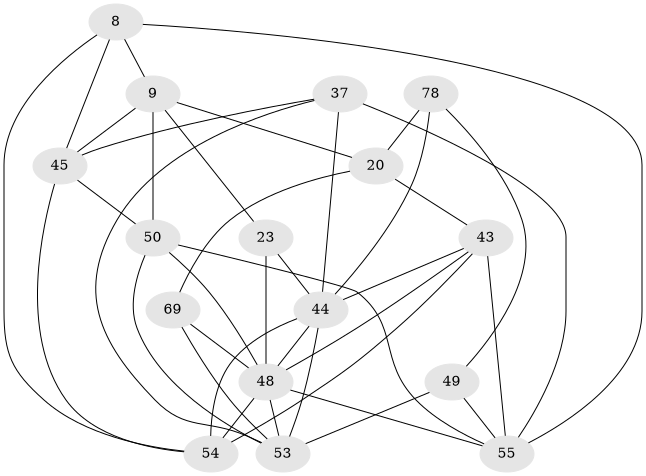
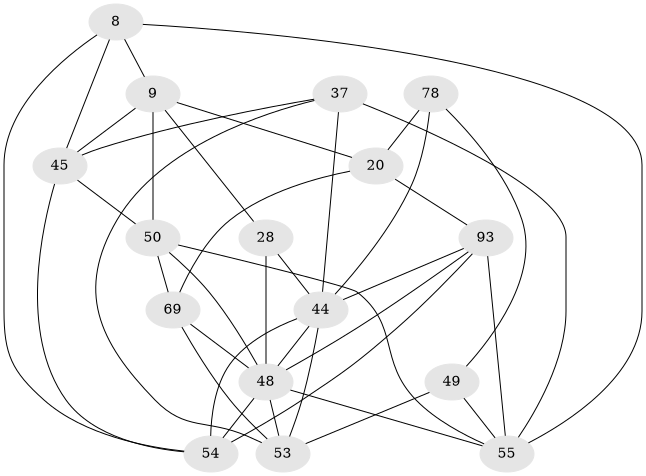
node "23": label "23" -> "28"
node "43": label "43" -> "93"
edge "50" -- "53": now "50" -- "69"
